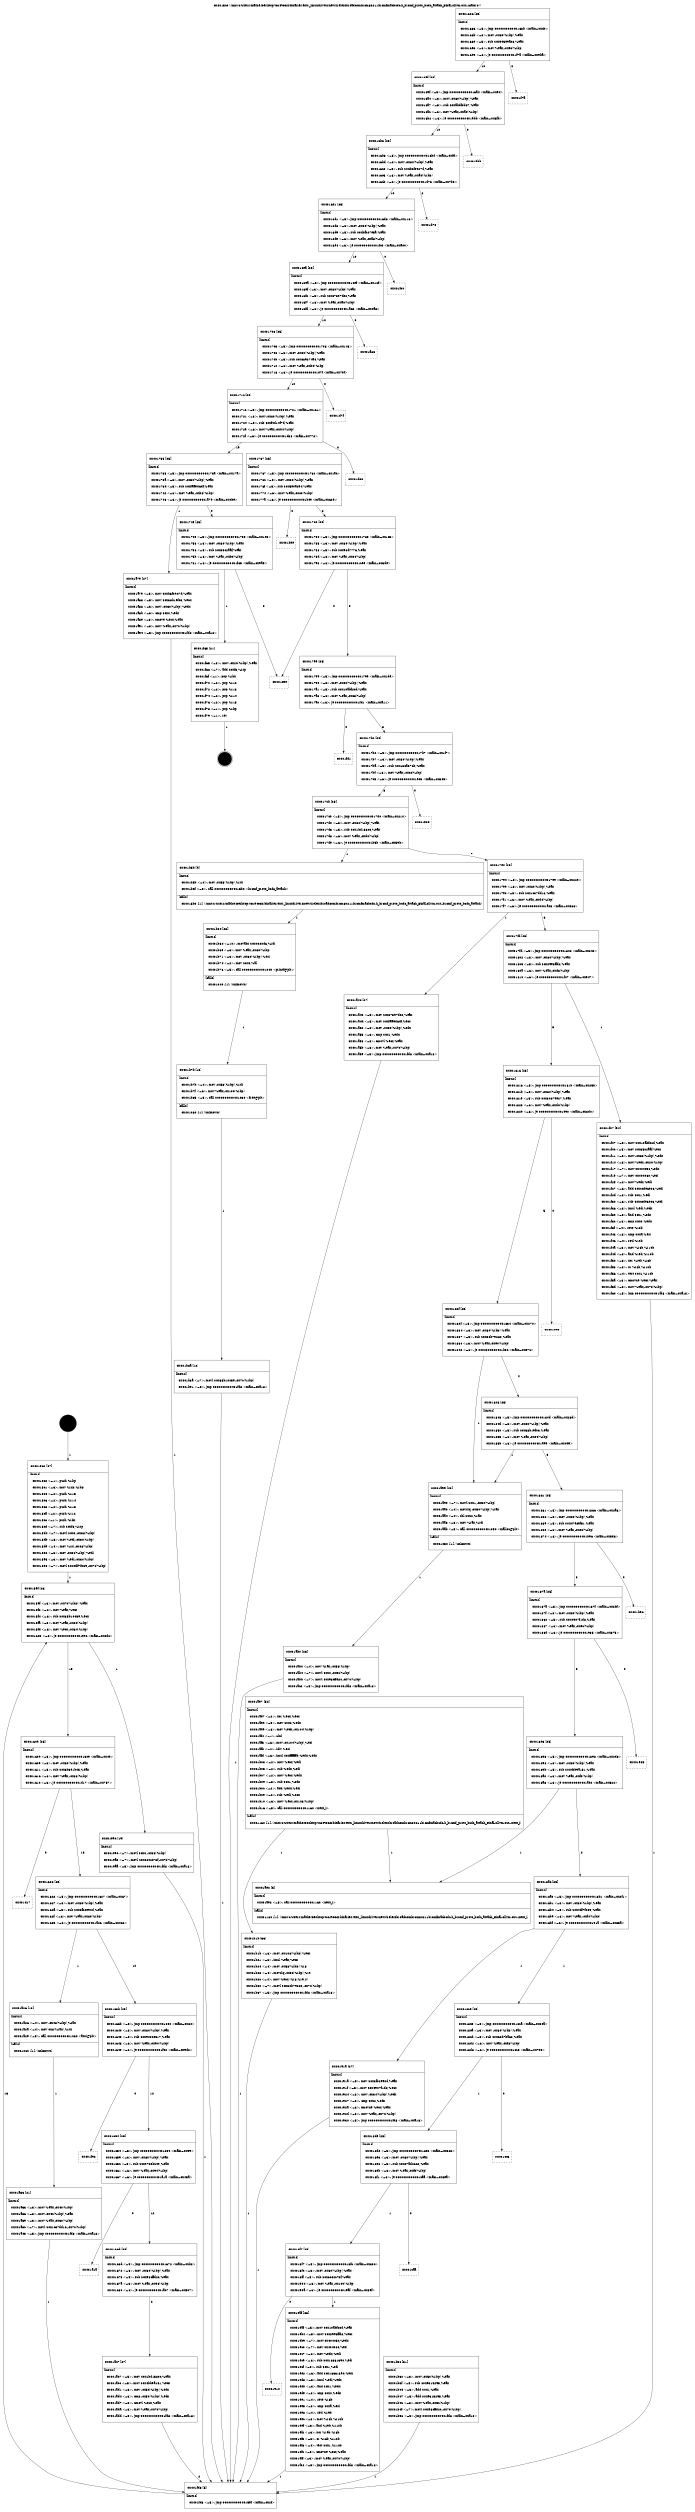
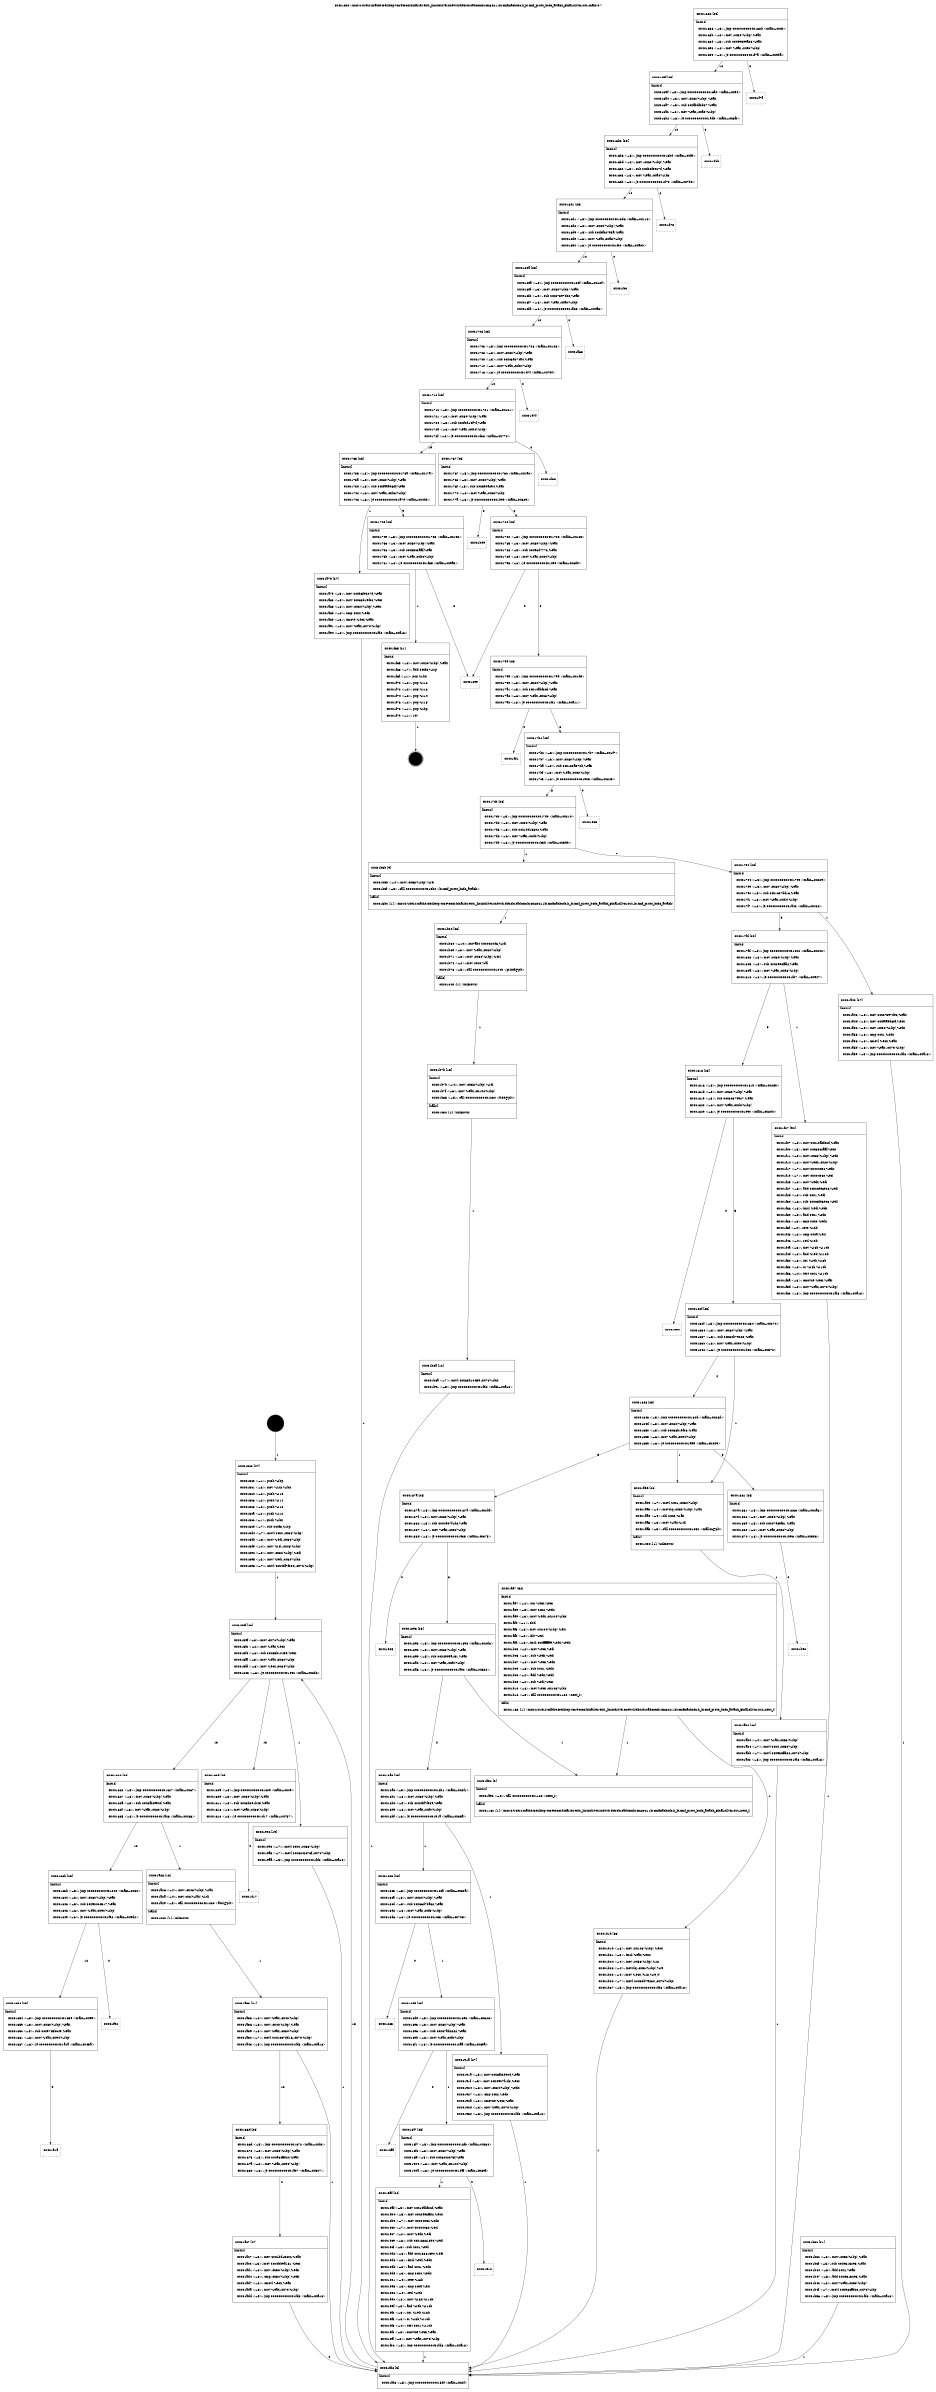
edge "0x401861 [25]" -> "0x40187a [25]": now "0x401848 [25]" -> "0x40187a [25]"
edge "0x401609 [25]" -> "0x401622 [25]": now "0x4015ef [26]" -> "0x401622 [25]"
edge "0x401654 [25]" -> "0x40166d [25]": now "0x401a33 [21]" -> "0x40166d [25]"
